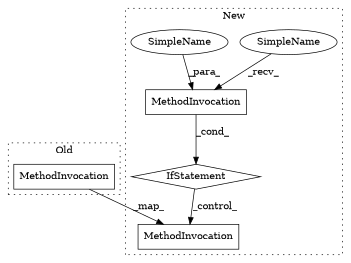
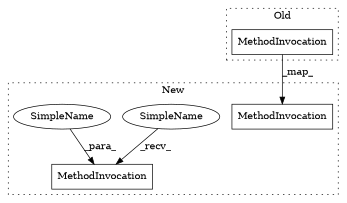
node "IfStatement": removed
